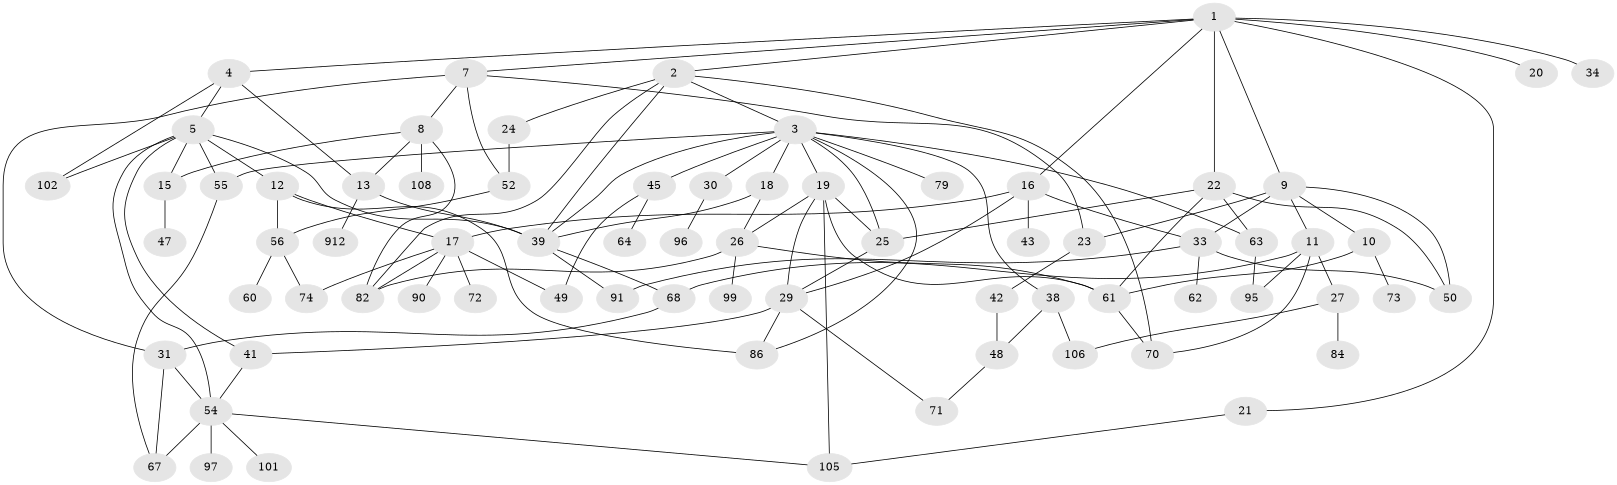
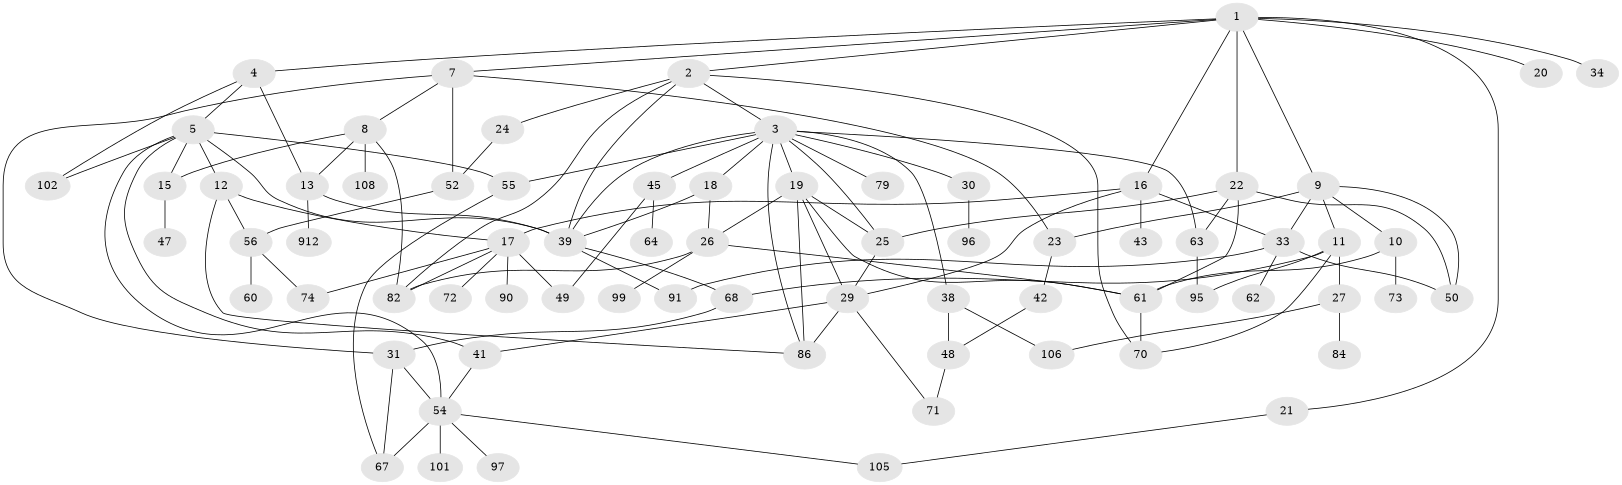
edge "19" -- "105": now "19" -- "86"
